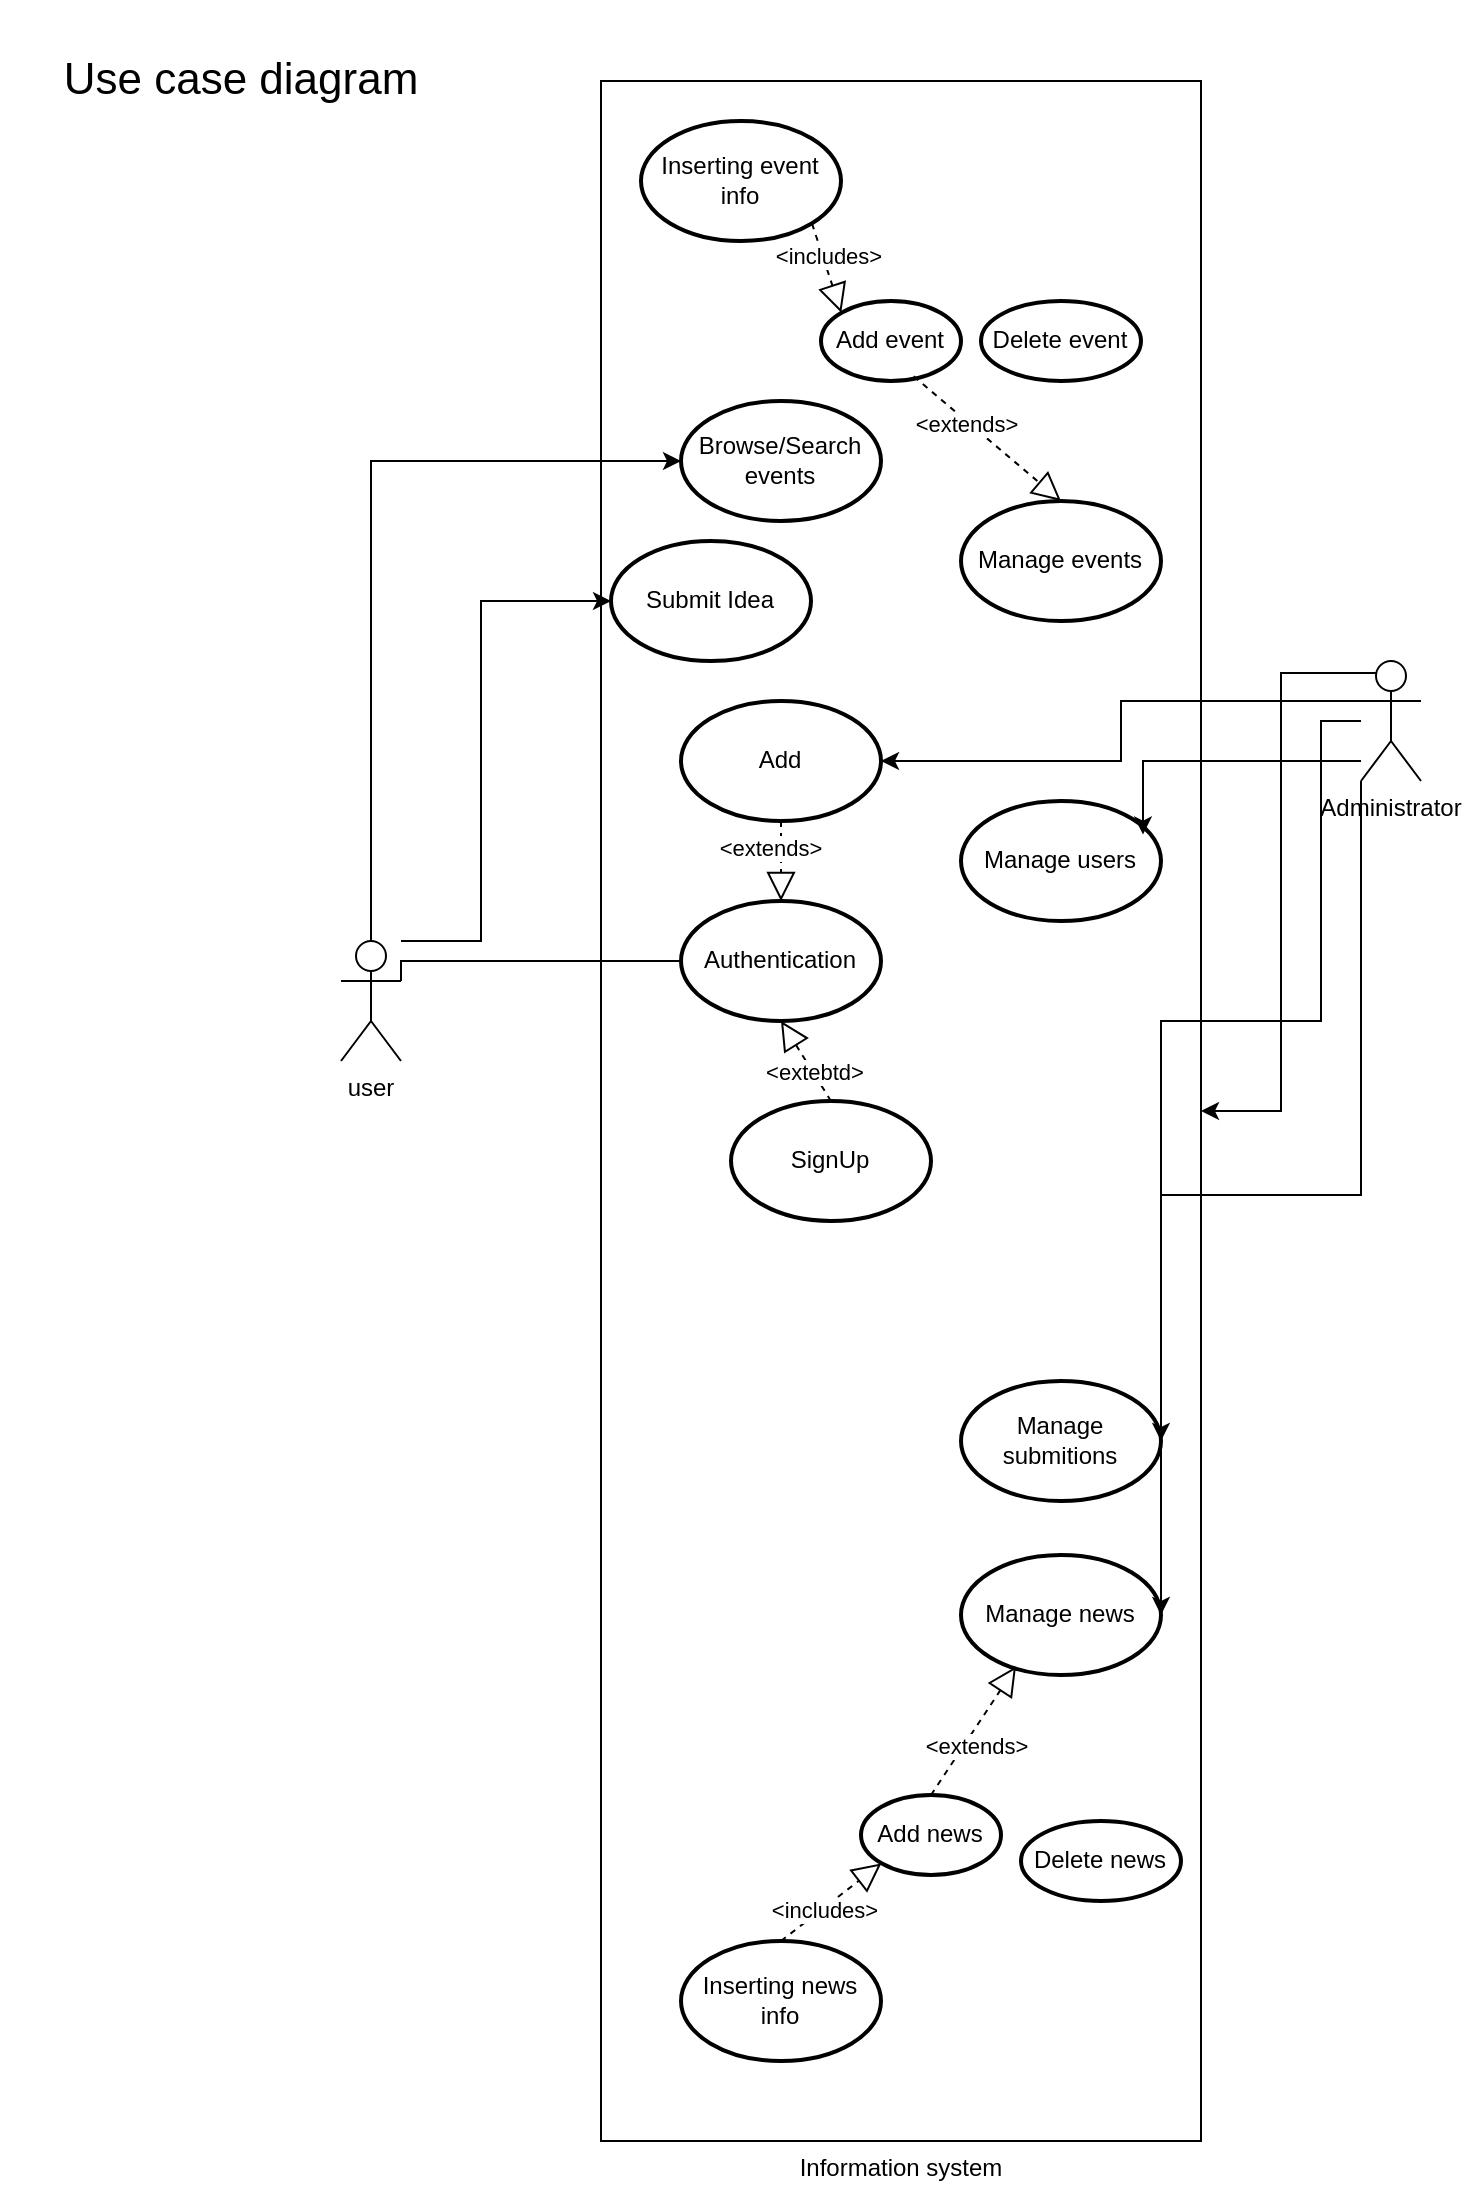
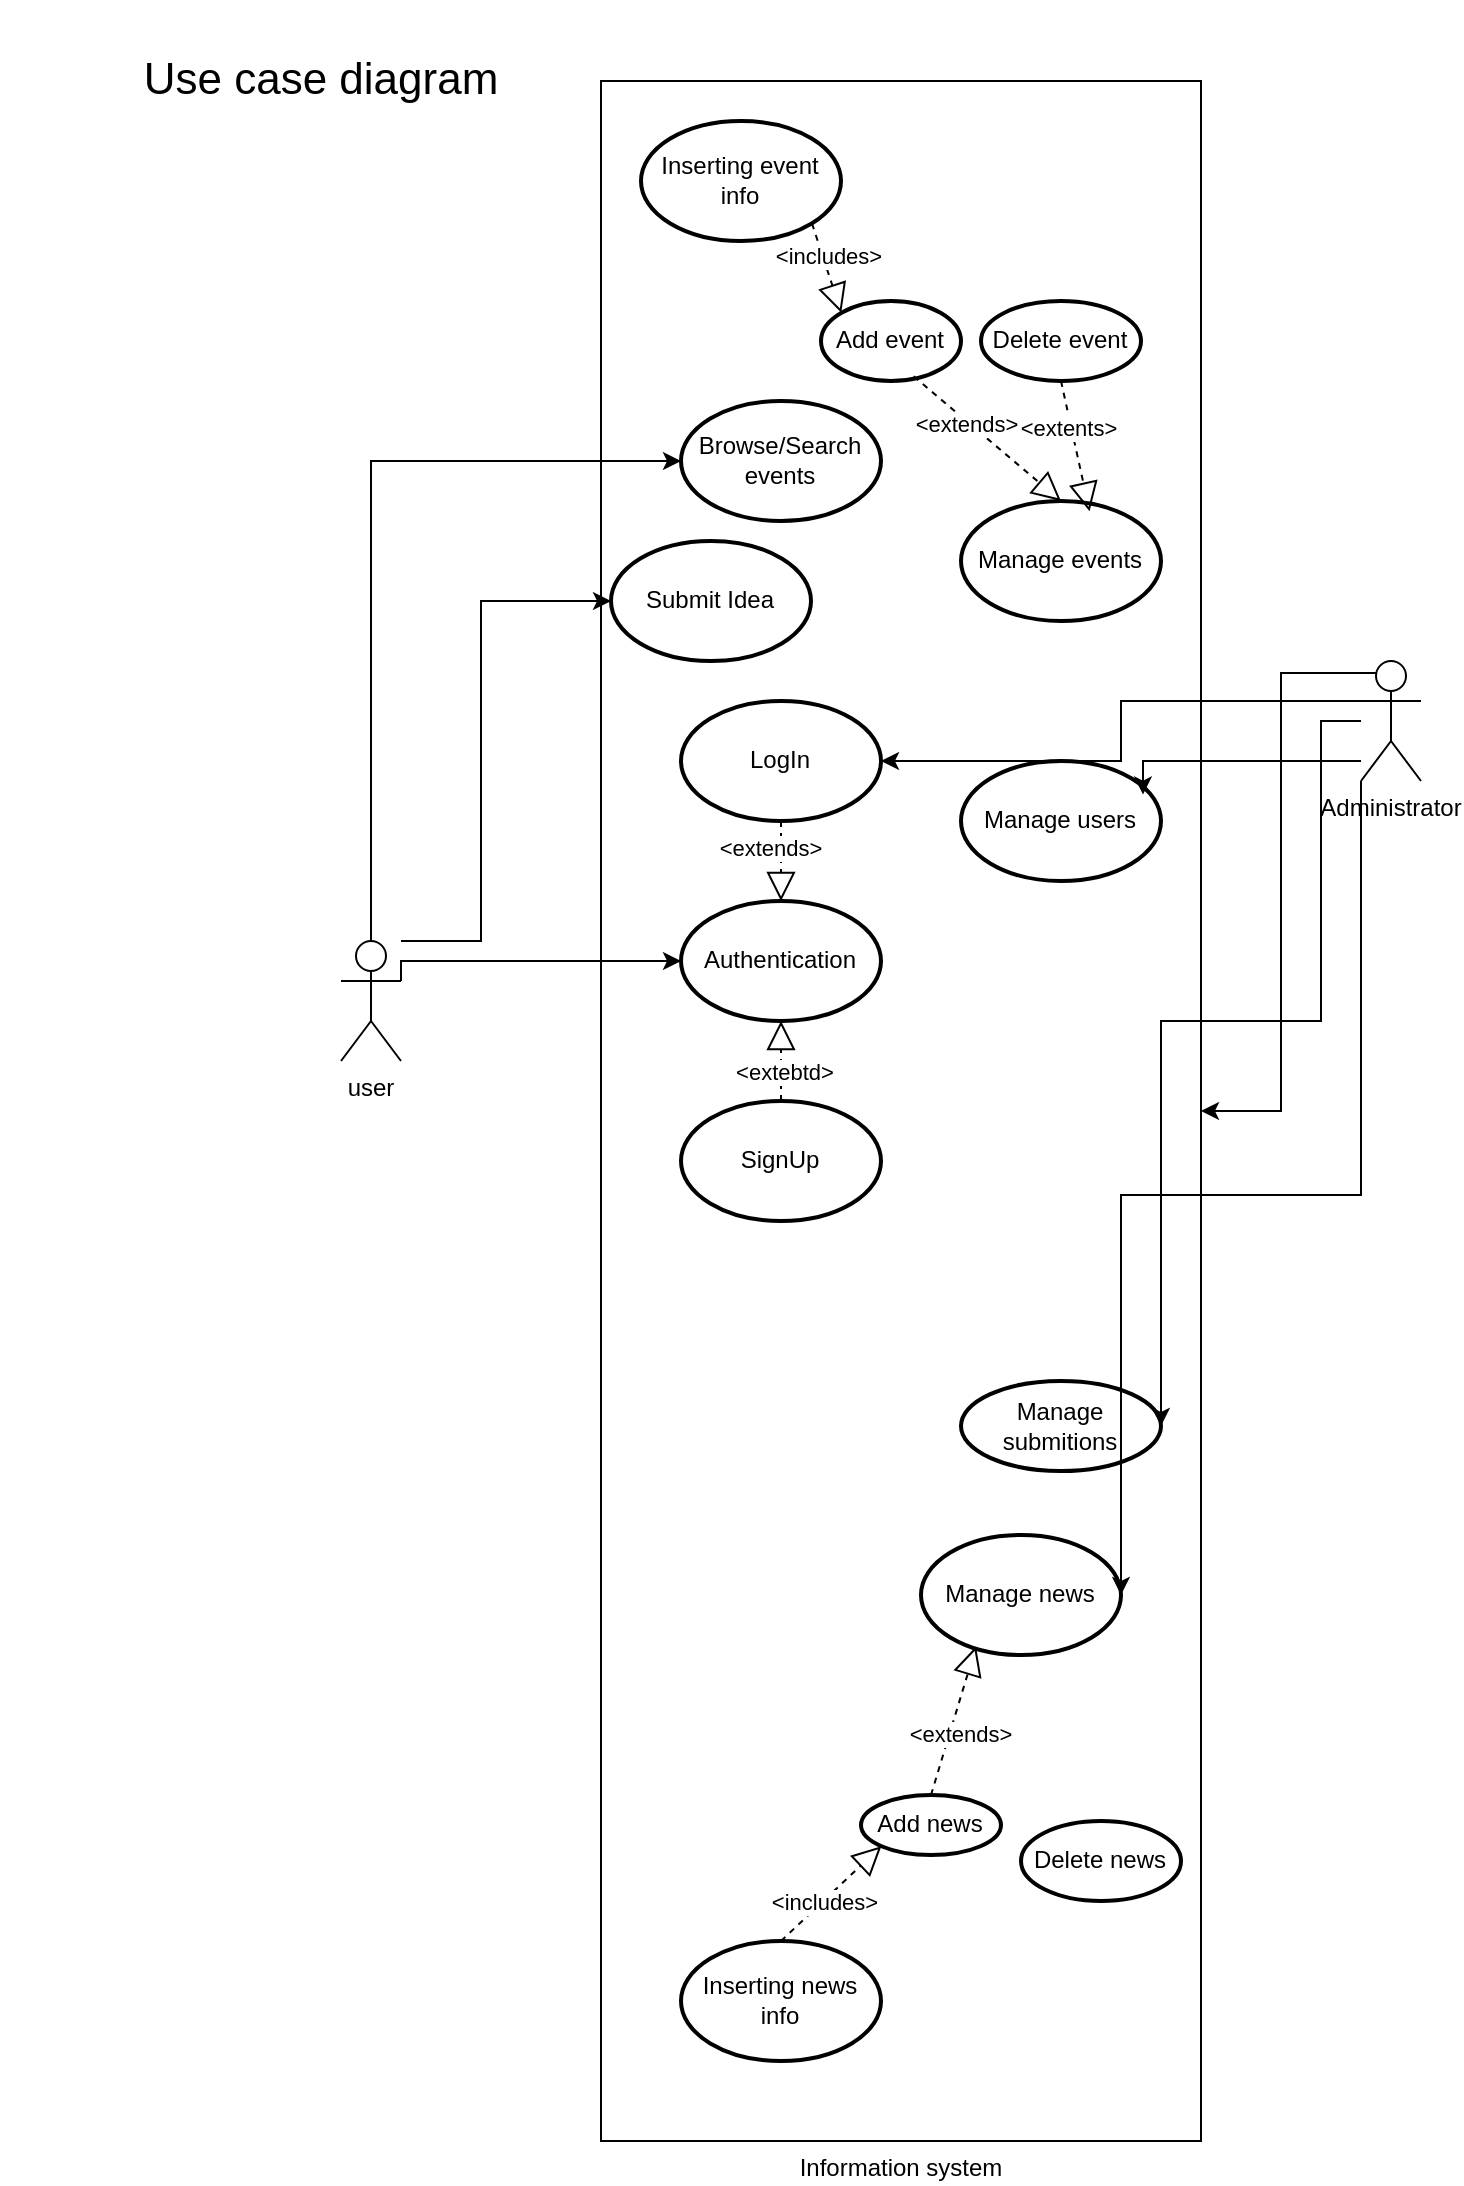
node "Use case diagram": moved (241, 81) -> (321, 81)
edge "Delete event" -> "Manage events": added, label "<extents>"
node "Add": label "Add" -> "LogIn"
node "Manage users": moved (1061, 861) -> (1061, 821)
edge "Authentication" -- "user": arrowhead none -> classic
node "SignUp": moved (831, 1161) -> (781, 1161)
node "Manage submitions": size 200x120 -> 200x90
node "Manage news": moved (1061, 1615) -> (1021, 1595)
node "Add news": size 140x80 -> 140x60
